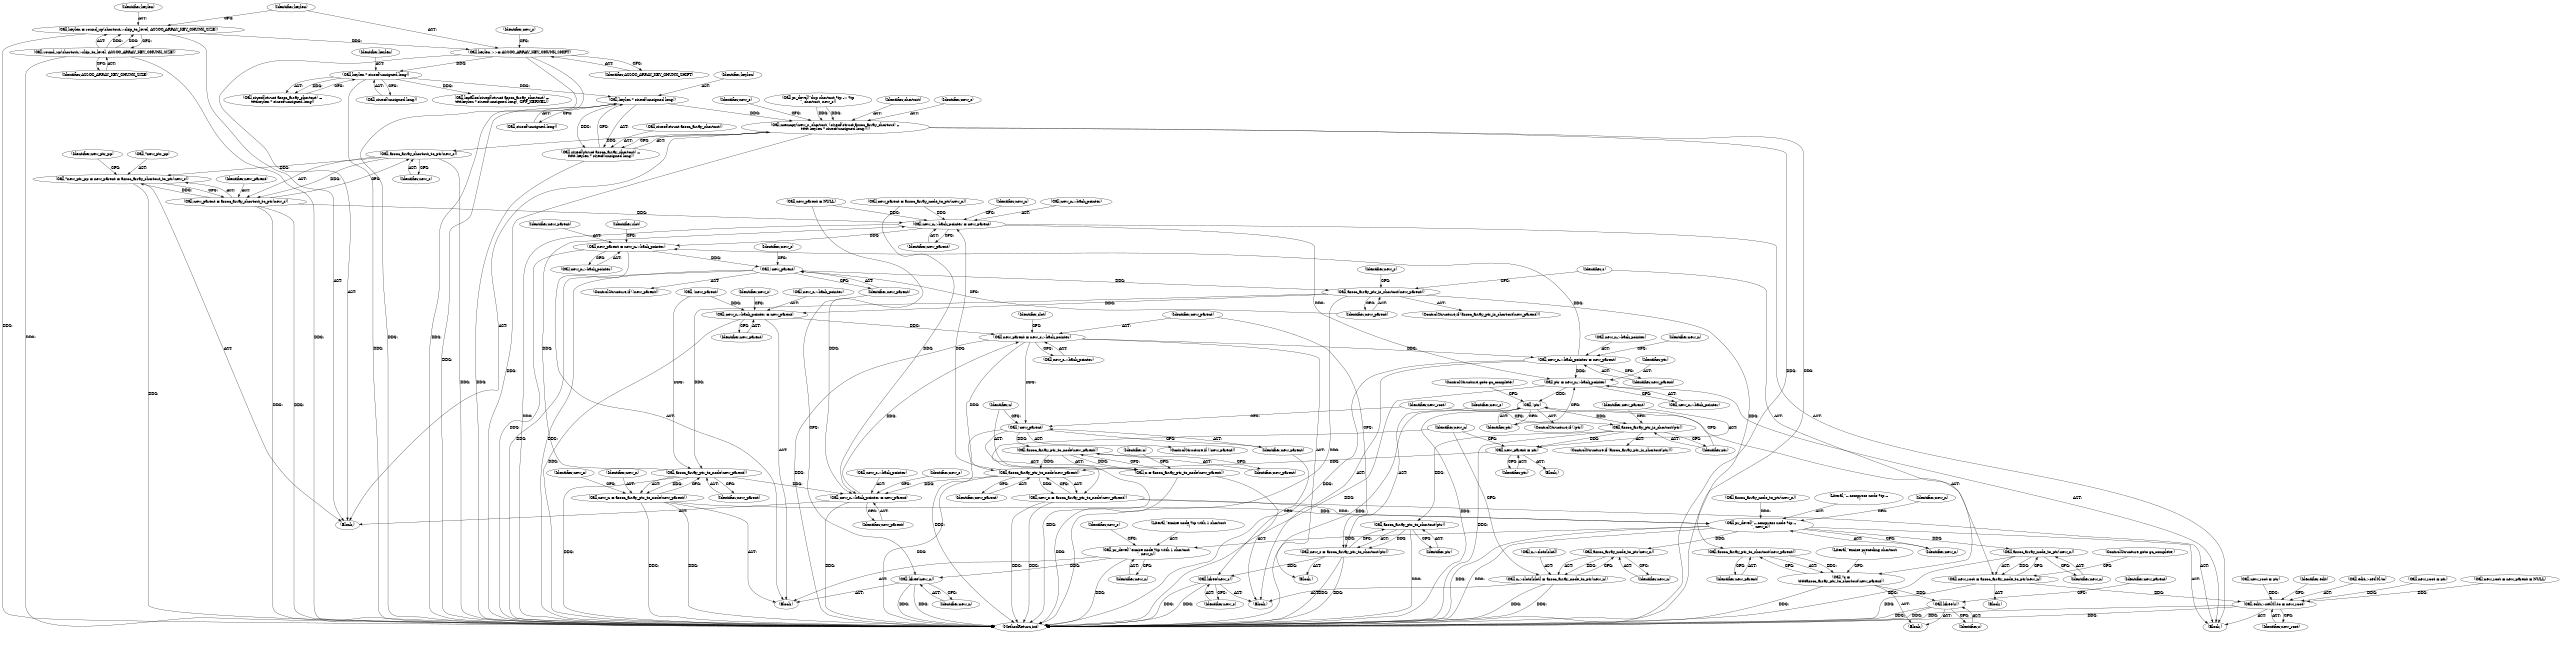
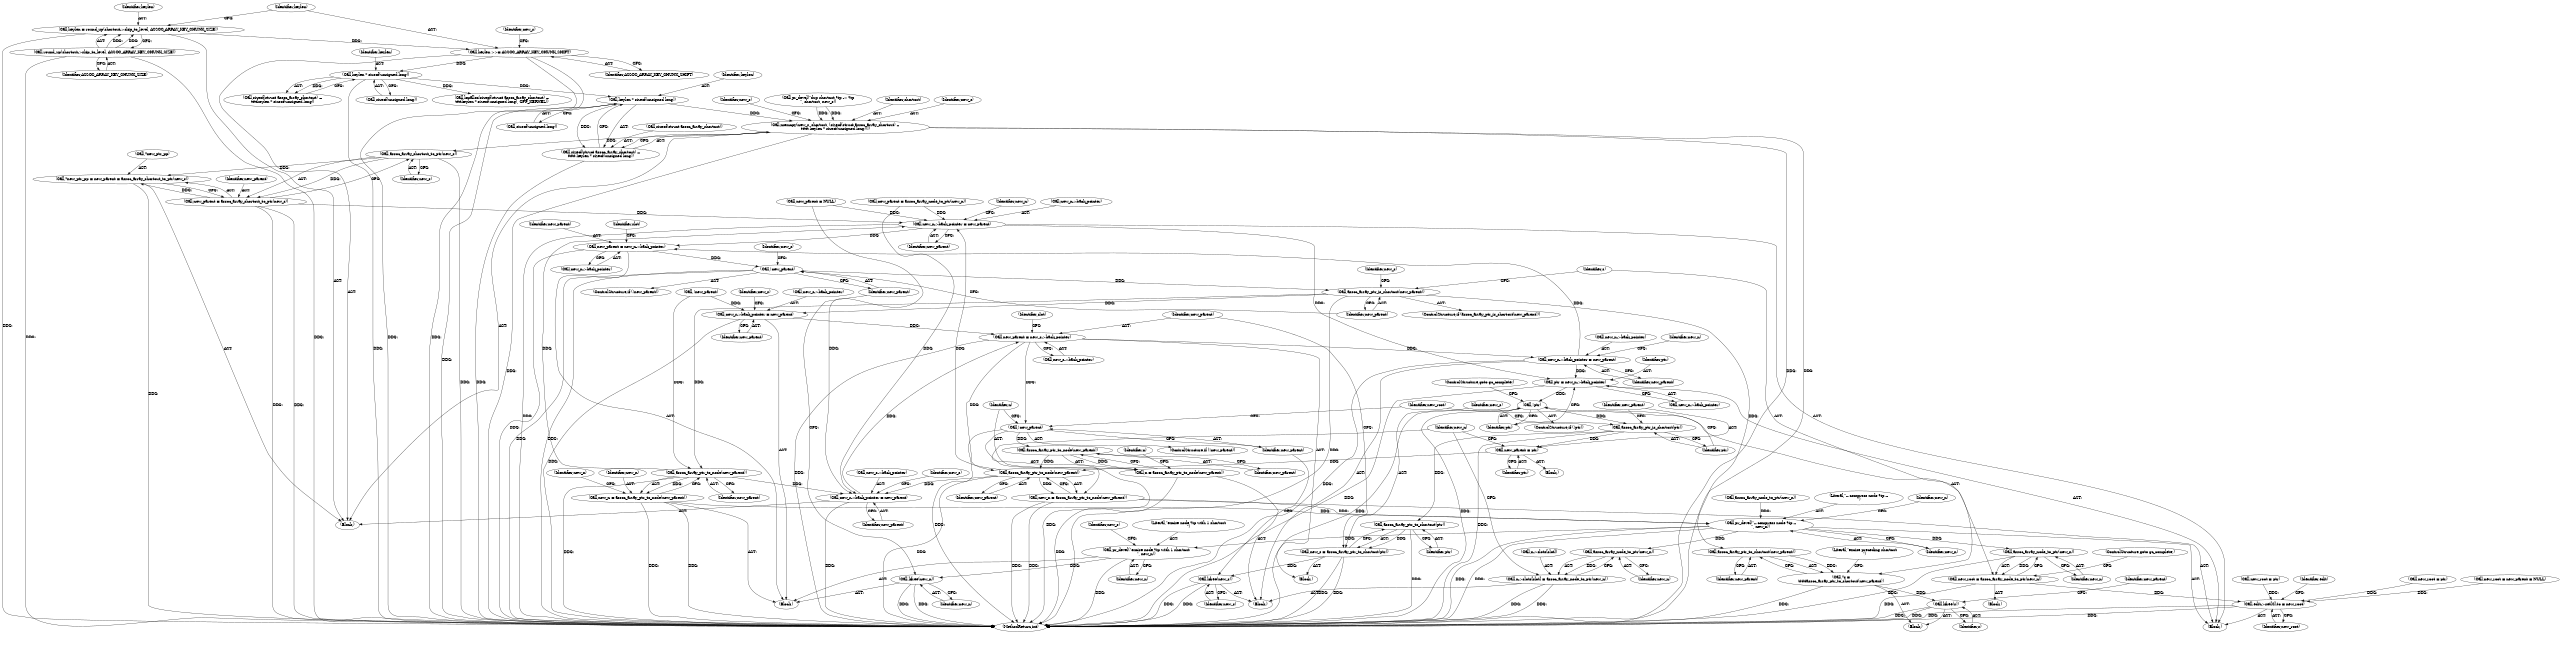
node "(Identifier,new_ptr_pp)": removed
node "(ControlStructure,if (assoc_array_ptr_is_shortcut(ptr)))": removed
node "(Call,edit->set[0].to)": removed
